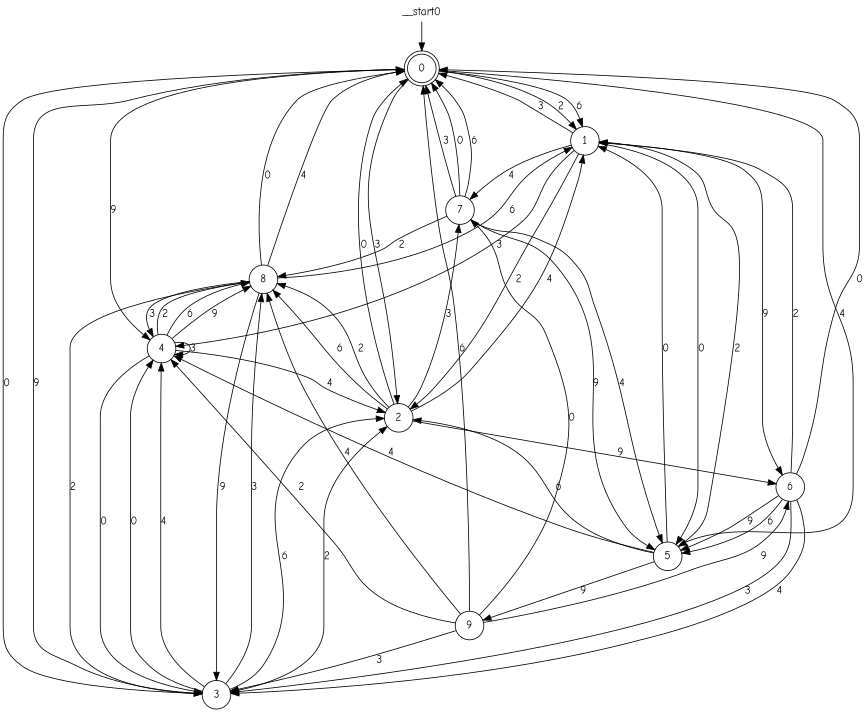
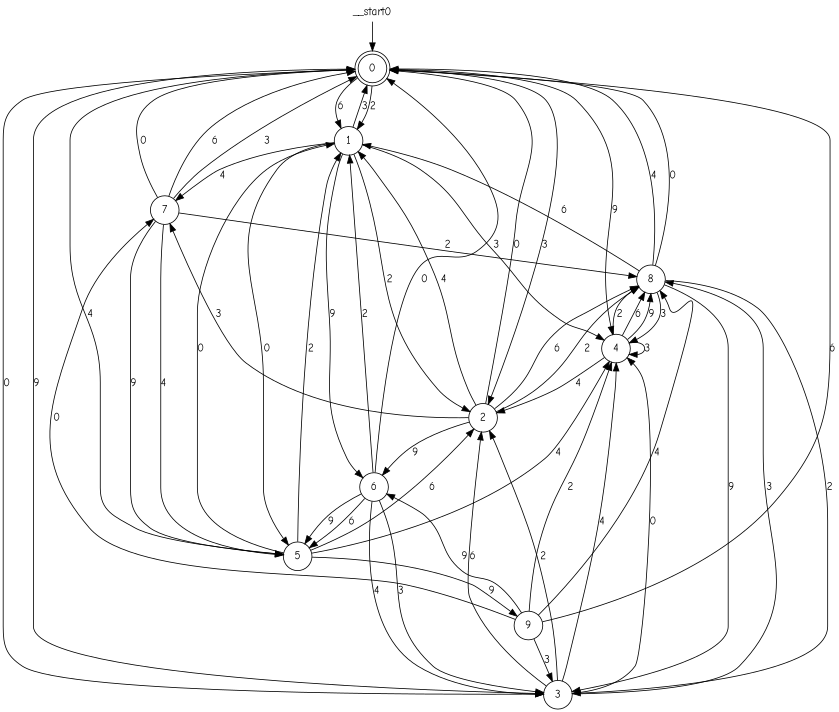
edge "4" -> "3": removed, label "0"
